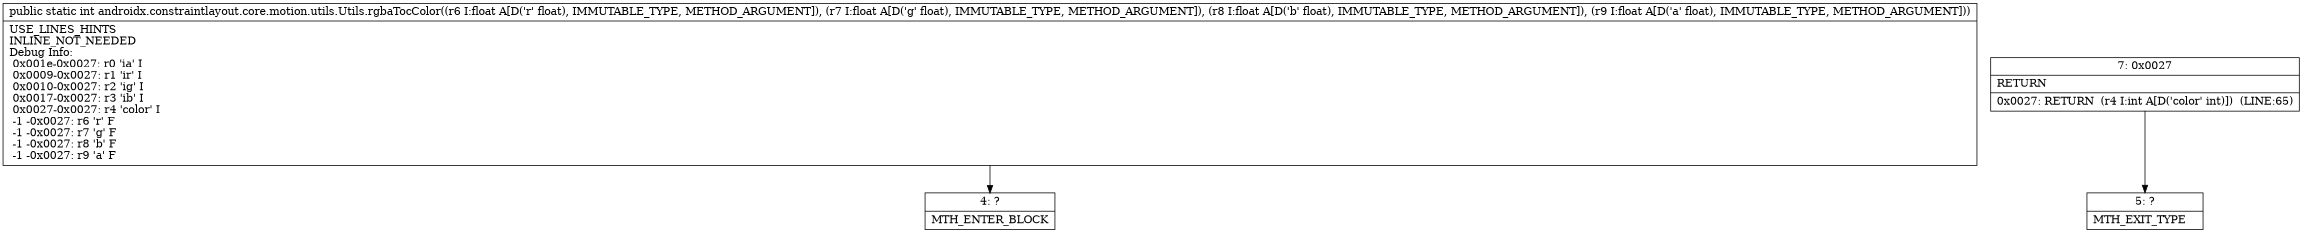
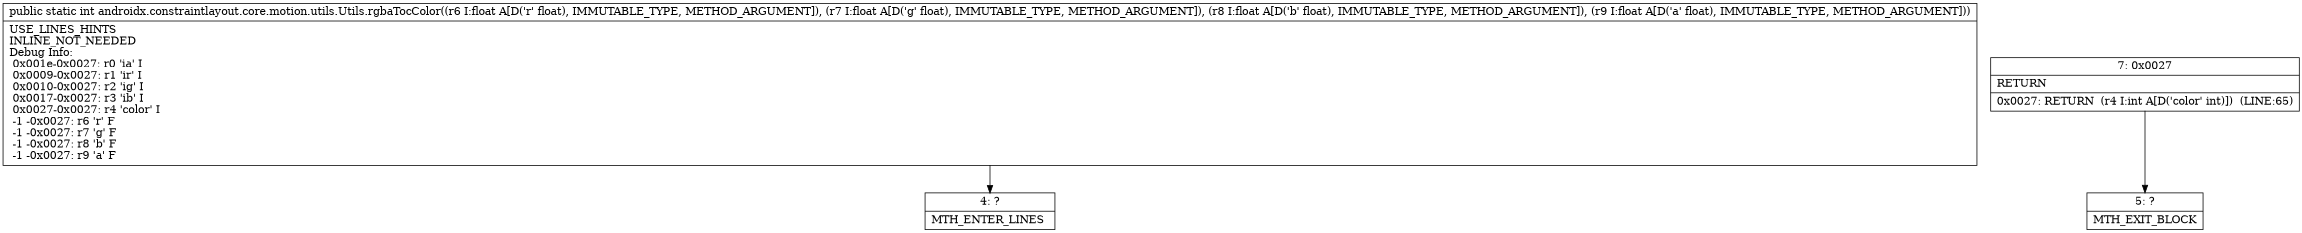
node "4: ?": text "MTH_ENTER_BLOCK" -> "MTH_ENTER_LINES"
node "5: ?": text "MTH_EXIT_TYPE" -> "MTH_EXIT_BLOCK"
